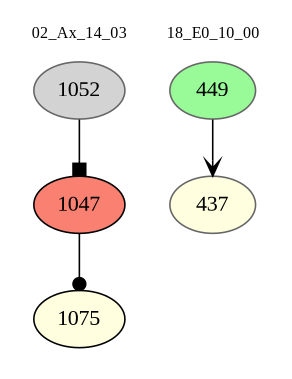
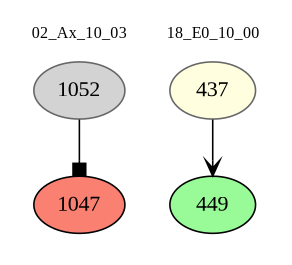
cluster "02_Ax_14_03": label "02_Ax_14_03" -> "02_Ax_10_03"
node "449": color gray40 -> black
edge "449" -> "437": reversed
node "1075": removed
